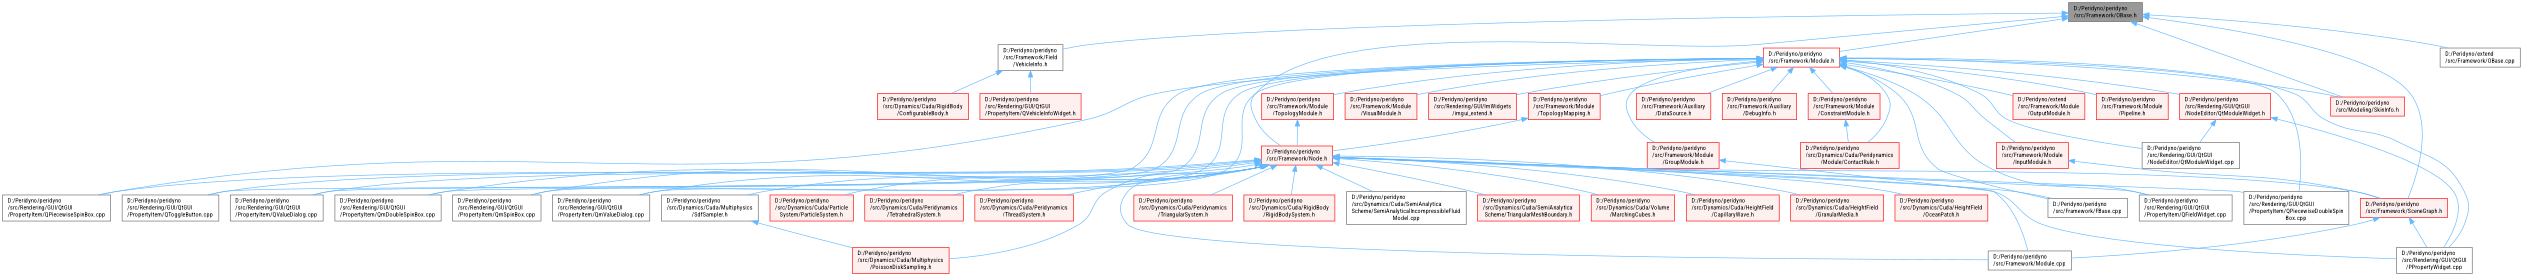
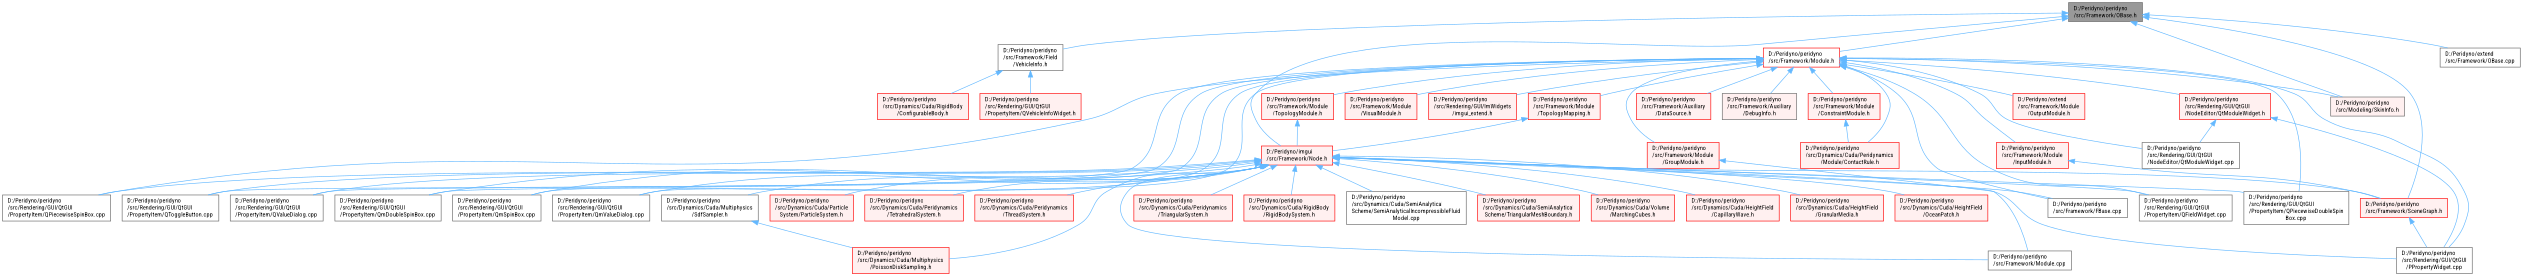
node "D:/Peridyno/peridyno /src/Framework/Auxiliary /DebugInfo.h": color red -> grey40
node "D:/Peridyno/peridyno /src/Framework/Module /Pipeline.h": removed
node "D:/Peridyno/peridyno /src/Modeling/SkinInfo.h": color red -> grey40
node "D:/Peridyno/peridyno /src/Framework/Node.h": label "D:/Peridyno/peridyno /src/Framework/Node.h" -> "D:/Peridyno/imgui /src/Framework/Node.h"
edge "D:/Peridyno/peridyno /src/Framework/Module.cpp" -> "D:/Peridyno/peridyno /src/Framework/SceneGraph.h": removed
